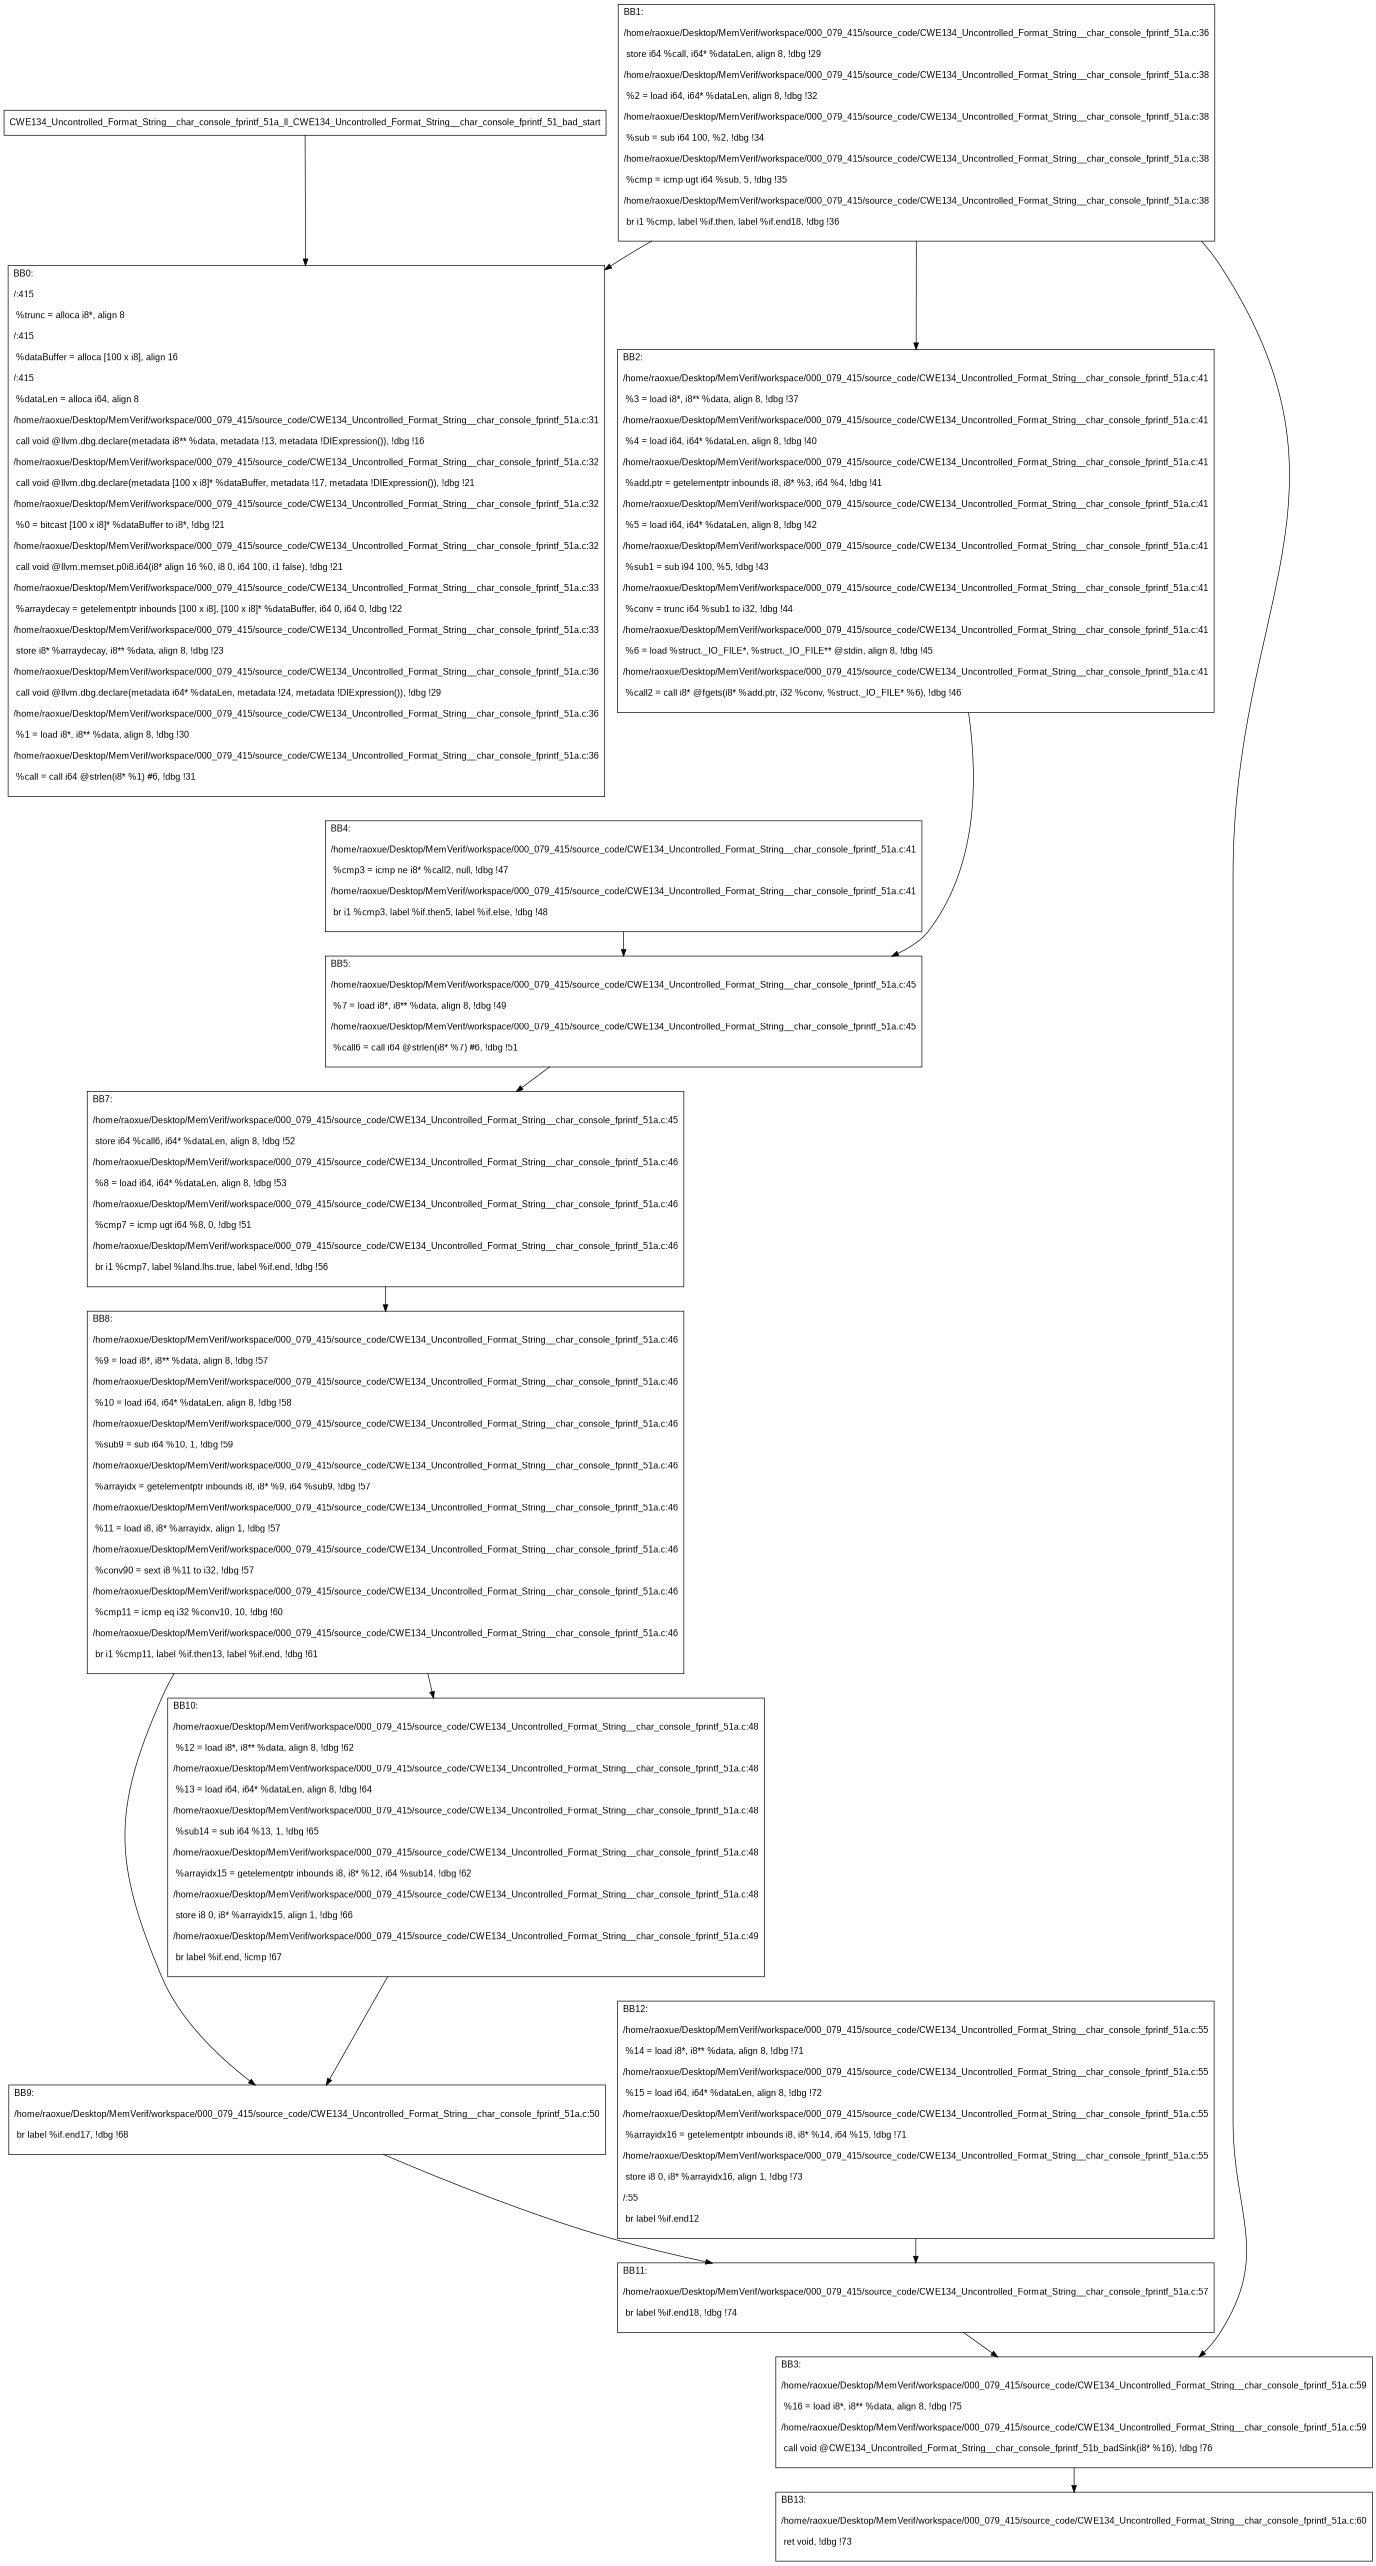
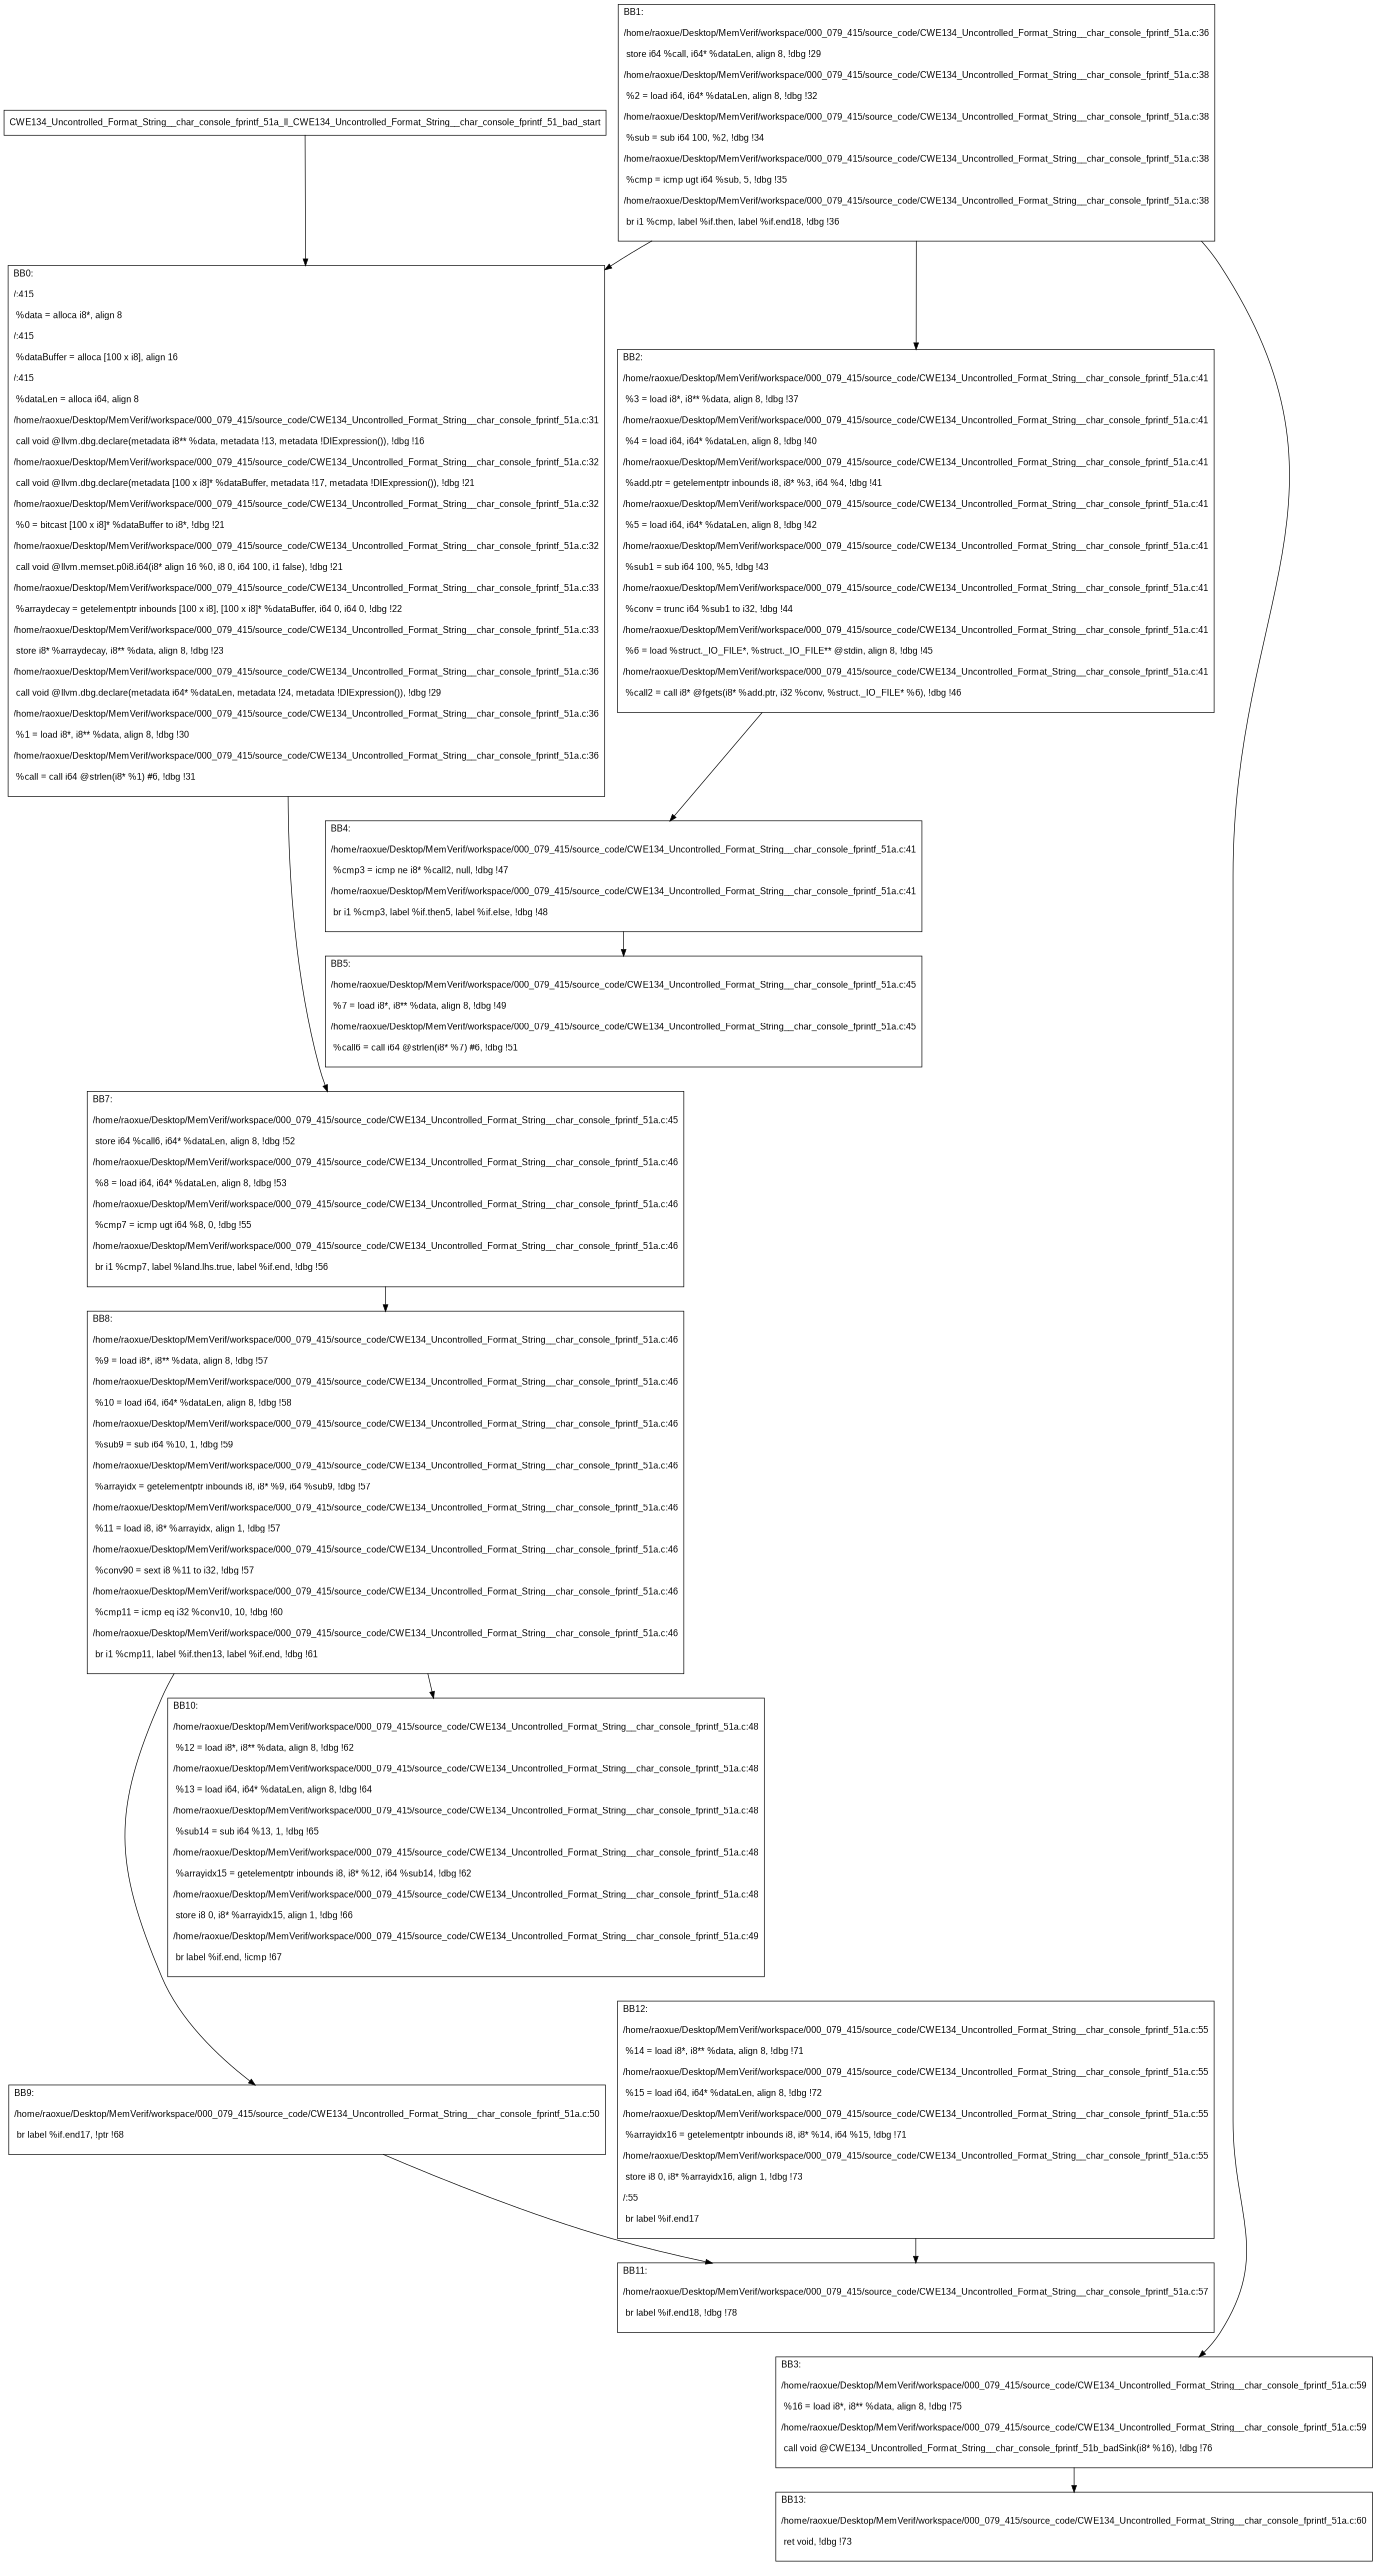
node "BB0:": text "%trunc = alloca i8*, align 8" -> "%data = alloca i8*, align 8"
node "BB2:": text "%sub1 = sub i94 100, %5, !dbg !43" -> "%sub1 = sub i64 100, %5, !dbg !43"
edge "BB2:" -> "BB5:": now "BB2:" -> "BB4:"
edge "BB5:" -> "BB7:": now "BB0:" -> "BB7:"
node "BB7:": text "%cmp7 = icmp ugt i64 %8, 0, !dbg !51" -> "%cmp7 = icmp ugt i64 %8, 0, !dbg !55"
edge "BB10:" -> "BB9:": removed
node "BB9:": text "br label %if.end17, !dbg !68" -> "br label %if.end17, !ptr !68"
node "BB12:": text "br label %if.end12" -> "br label %if.end17"
node "BB11:": text "br label %if.end18, !dbg !74" -> "br label %if.end18, !dbg !78"
edge "BB11:" -> "BB3:": removed
